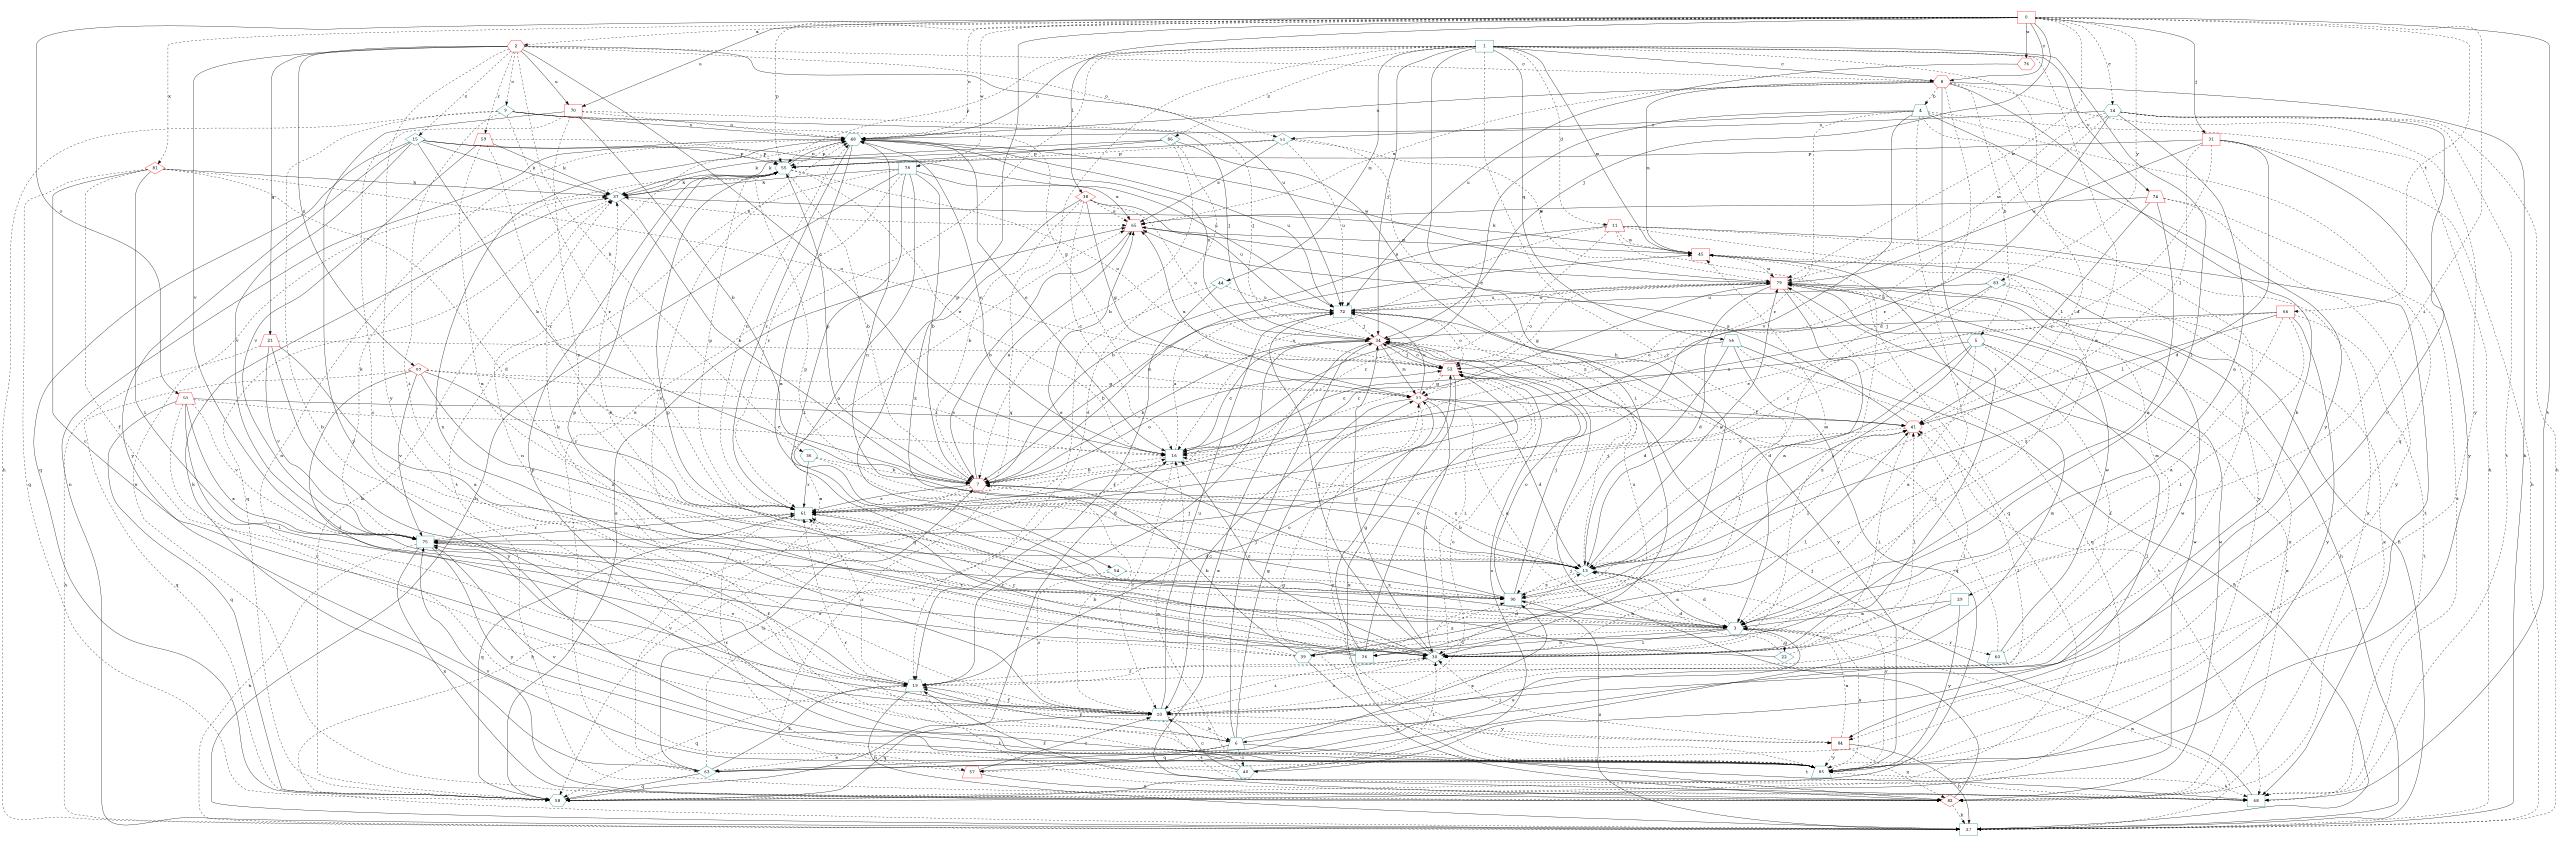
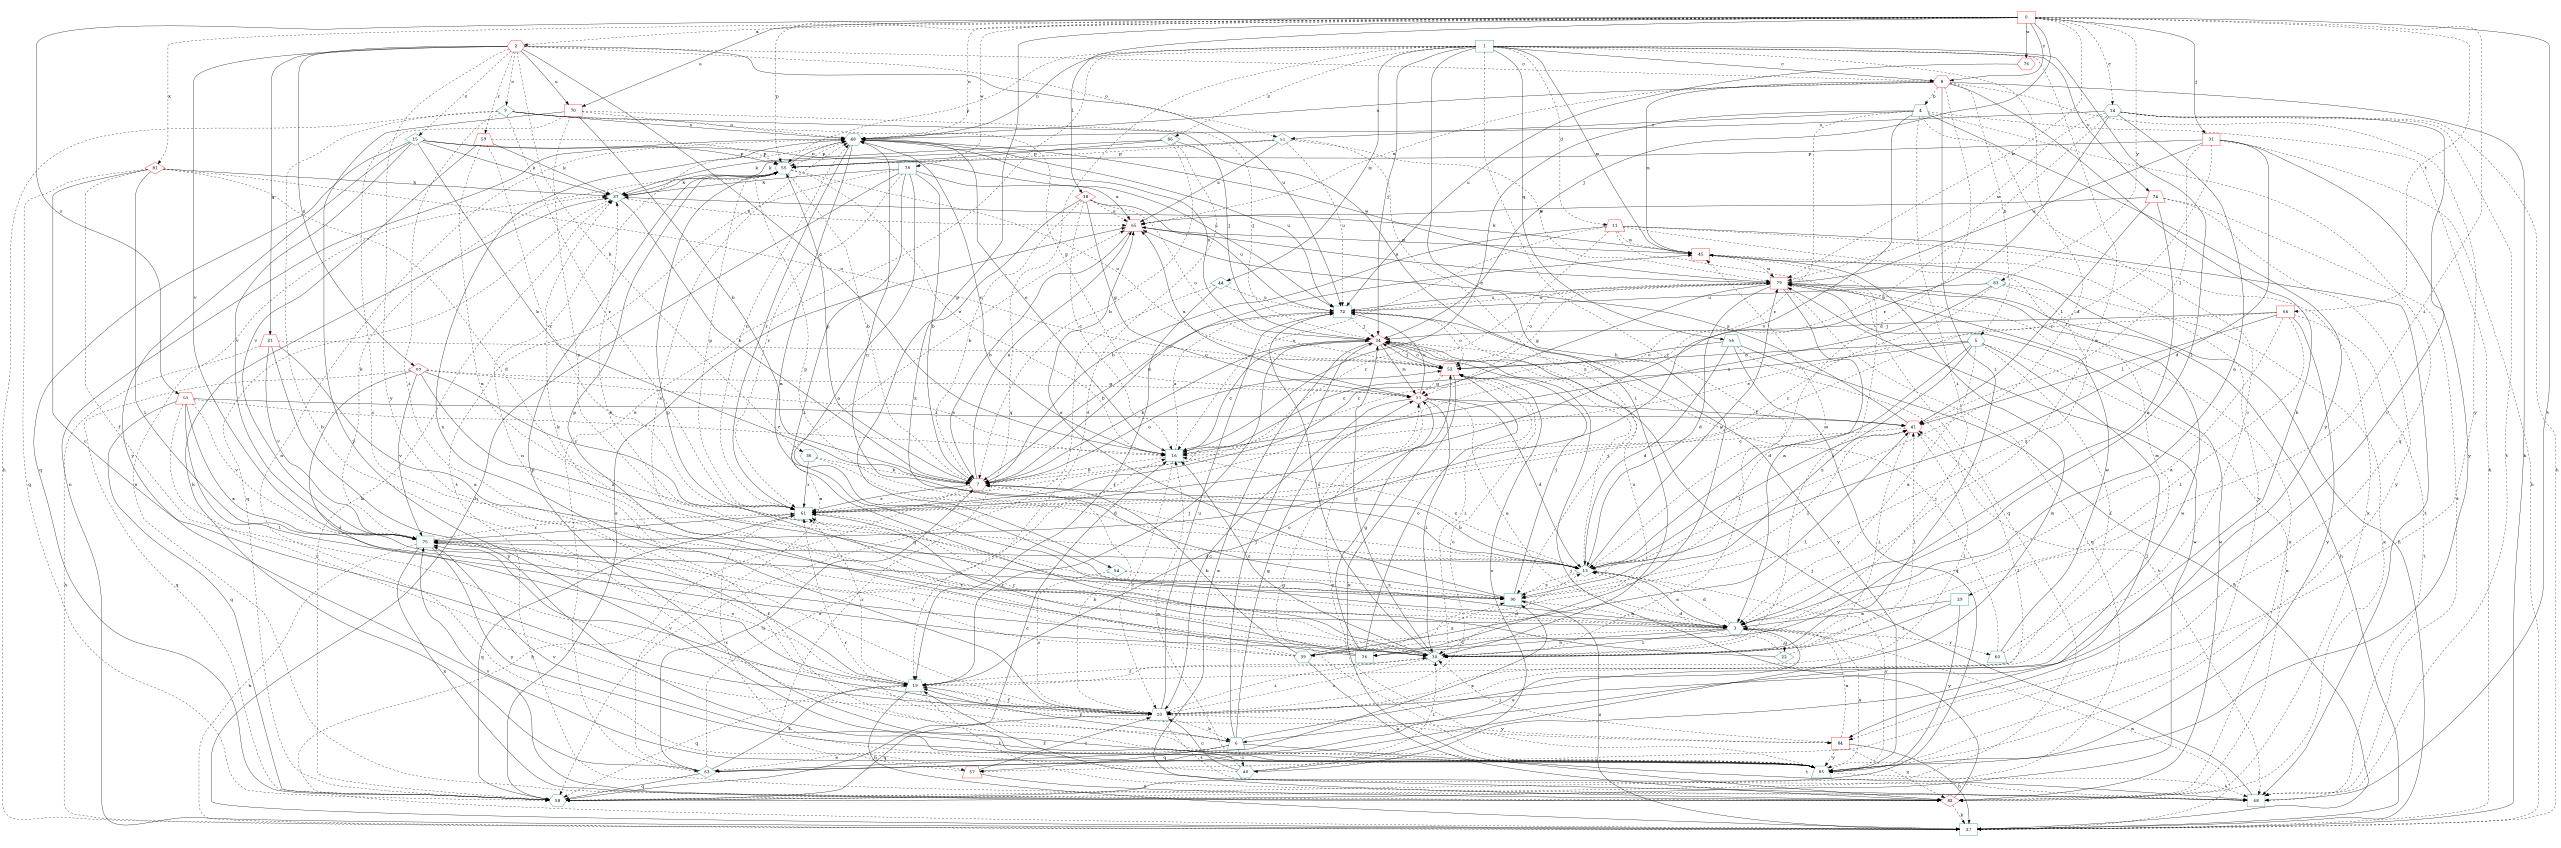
edge "90" -> "52": now "5" -> "52"
